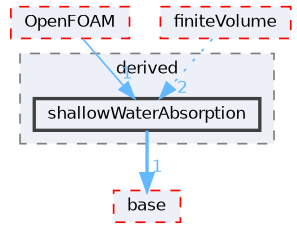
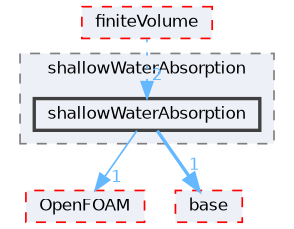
edge "OpenFOAM" -> "shallowWaterAbsorption": reversed
cluster "derived": label "derived" -> "shallowWaterAbsorption"
